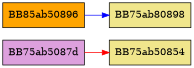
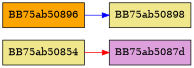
node "BB85ab50896": label "BB85ab50896" -> "BB75ab50896"
node "BB75ab80898": label "BB75ab80898" -> "BB75ab50898"
edge "BB75ab5087d" -> "BB75ab50854": reversed
